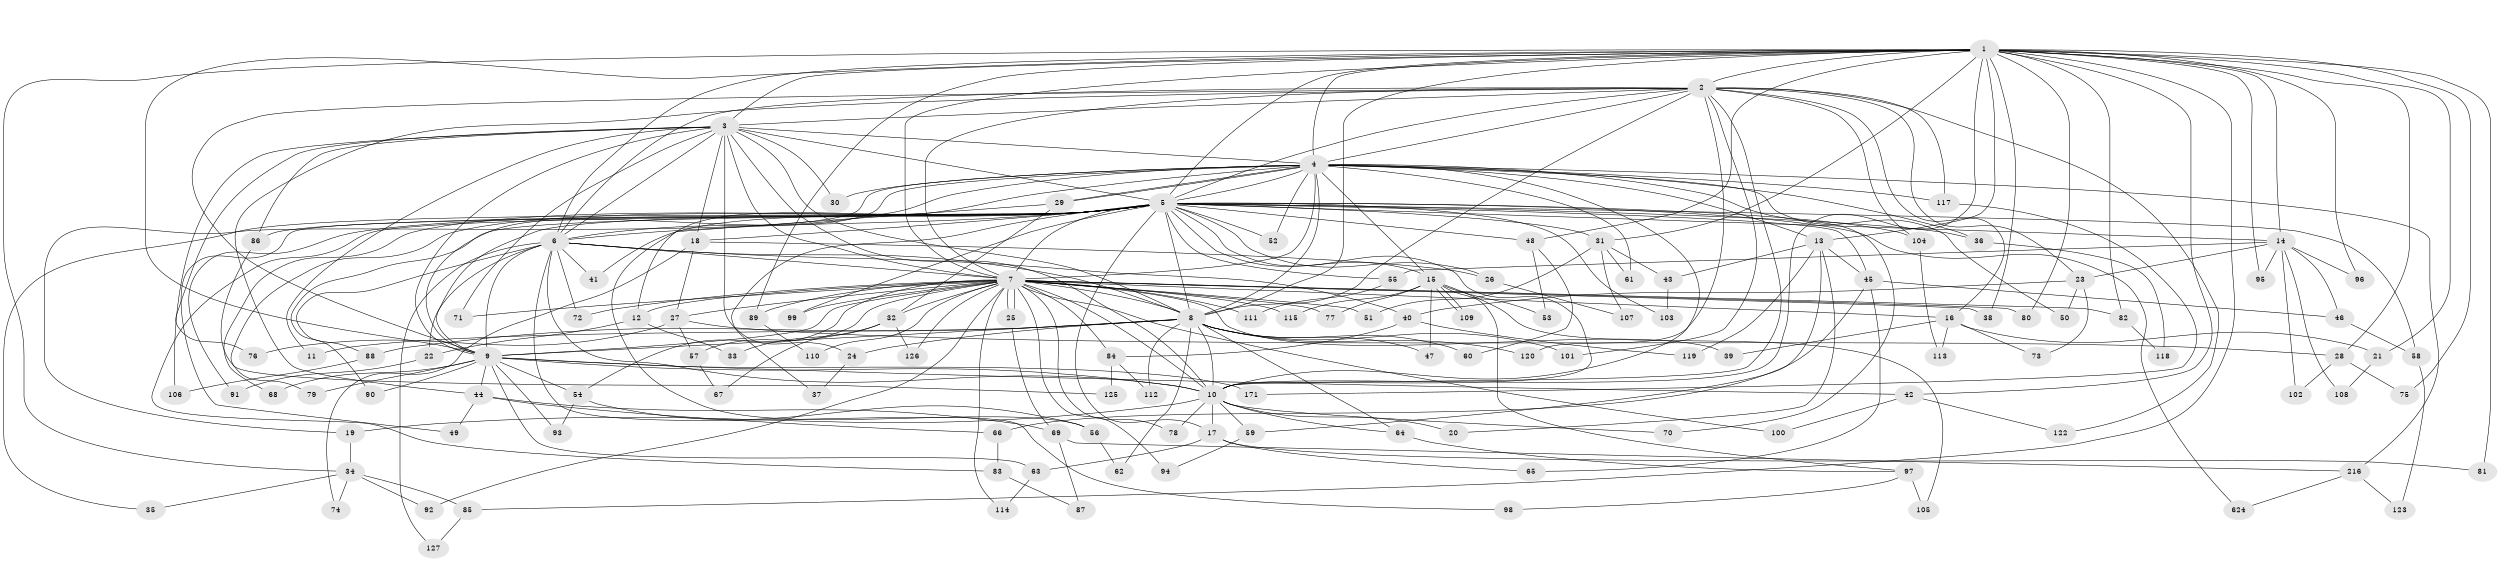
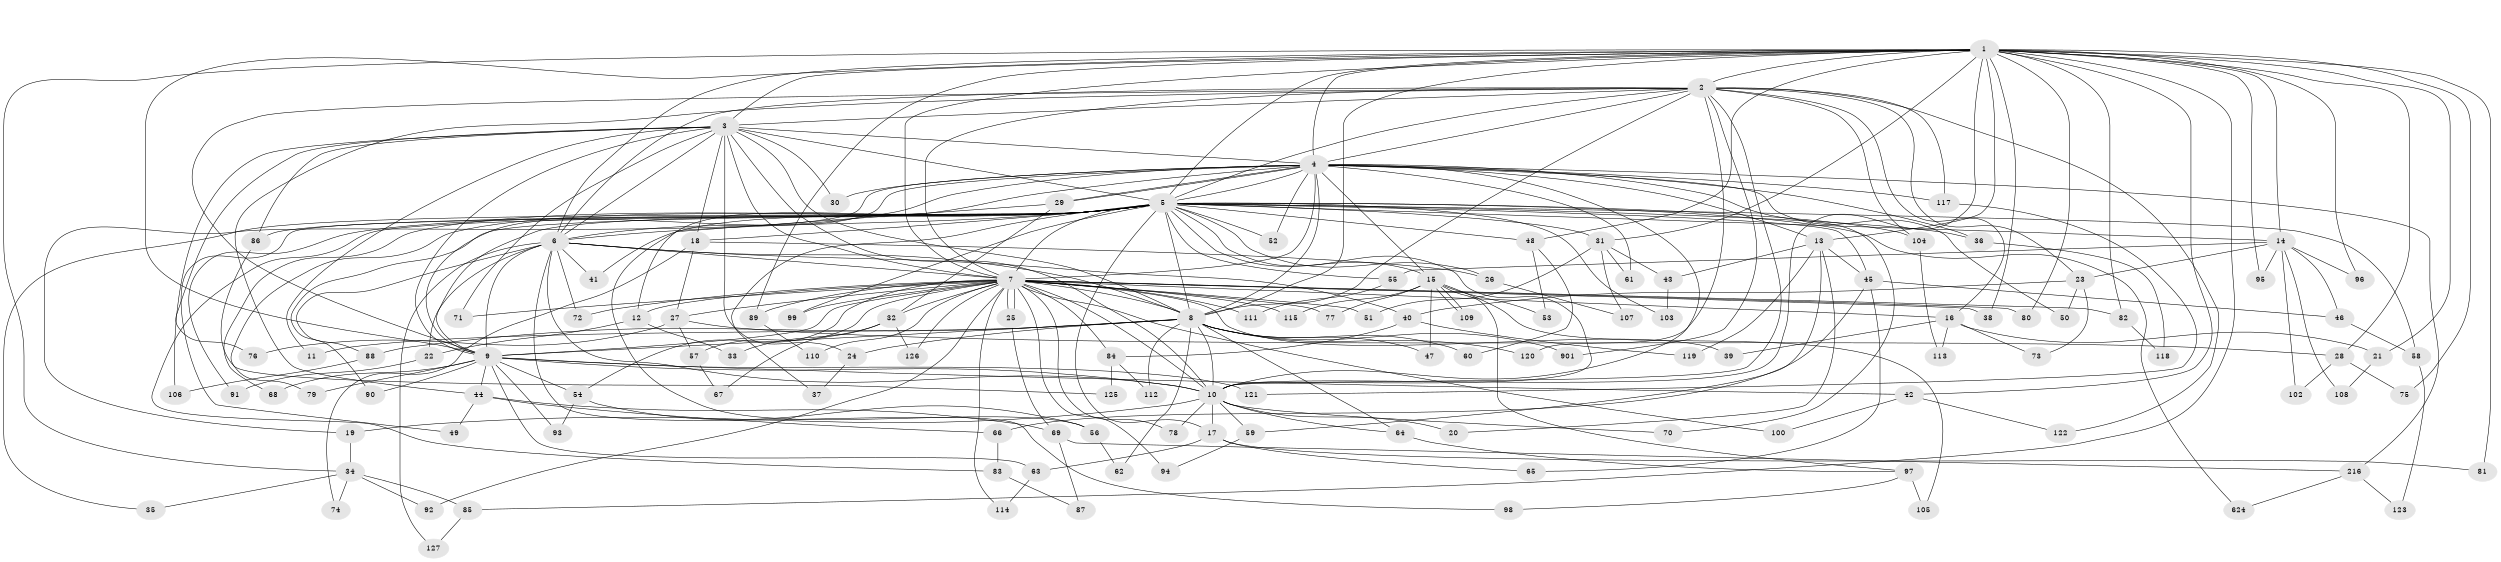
node "101": label "101" -> "901"
node "171": label "171" -> "121"
